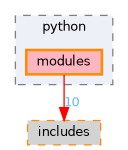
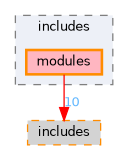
cluster "python": label "python" -> "includes"
